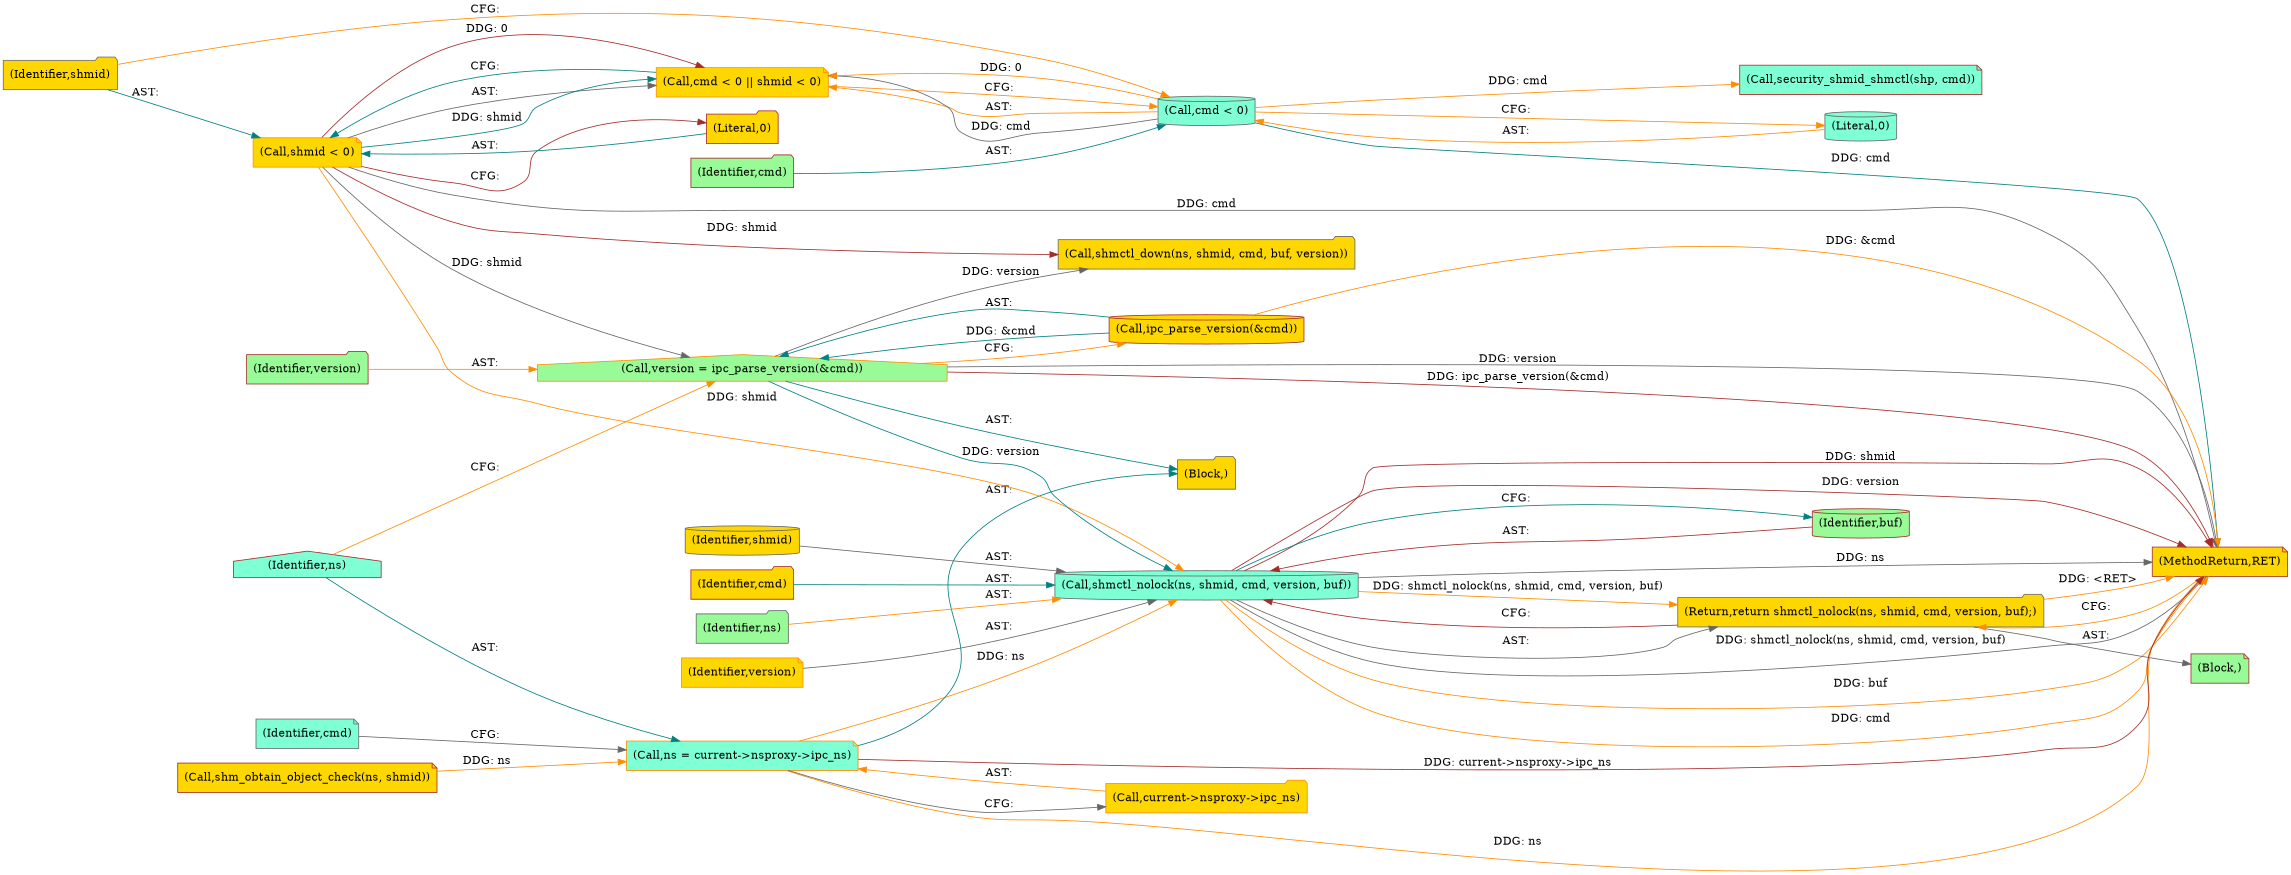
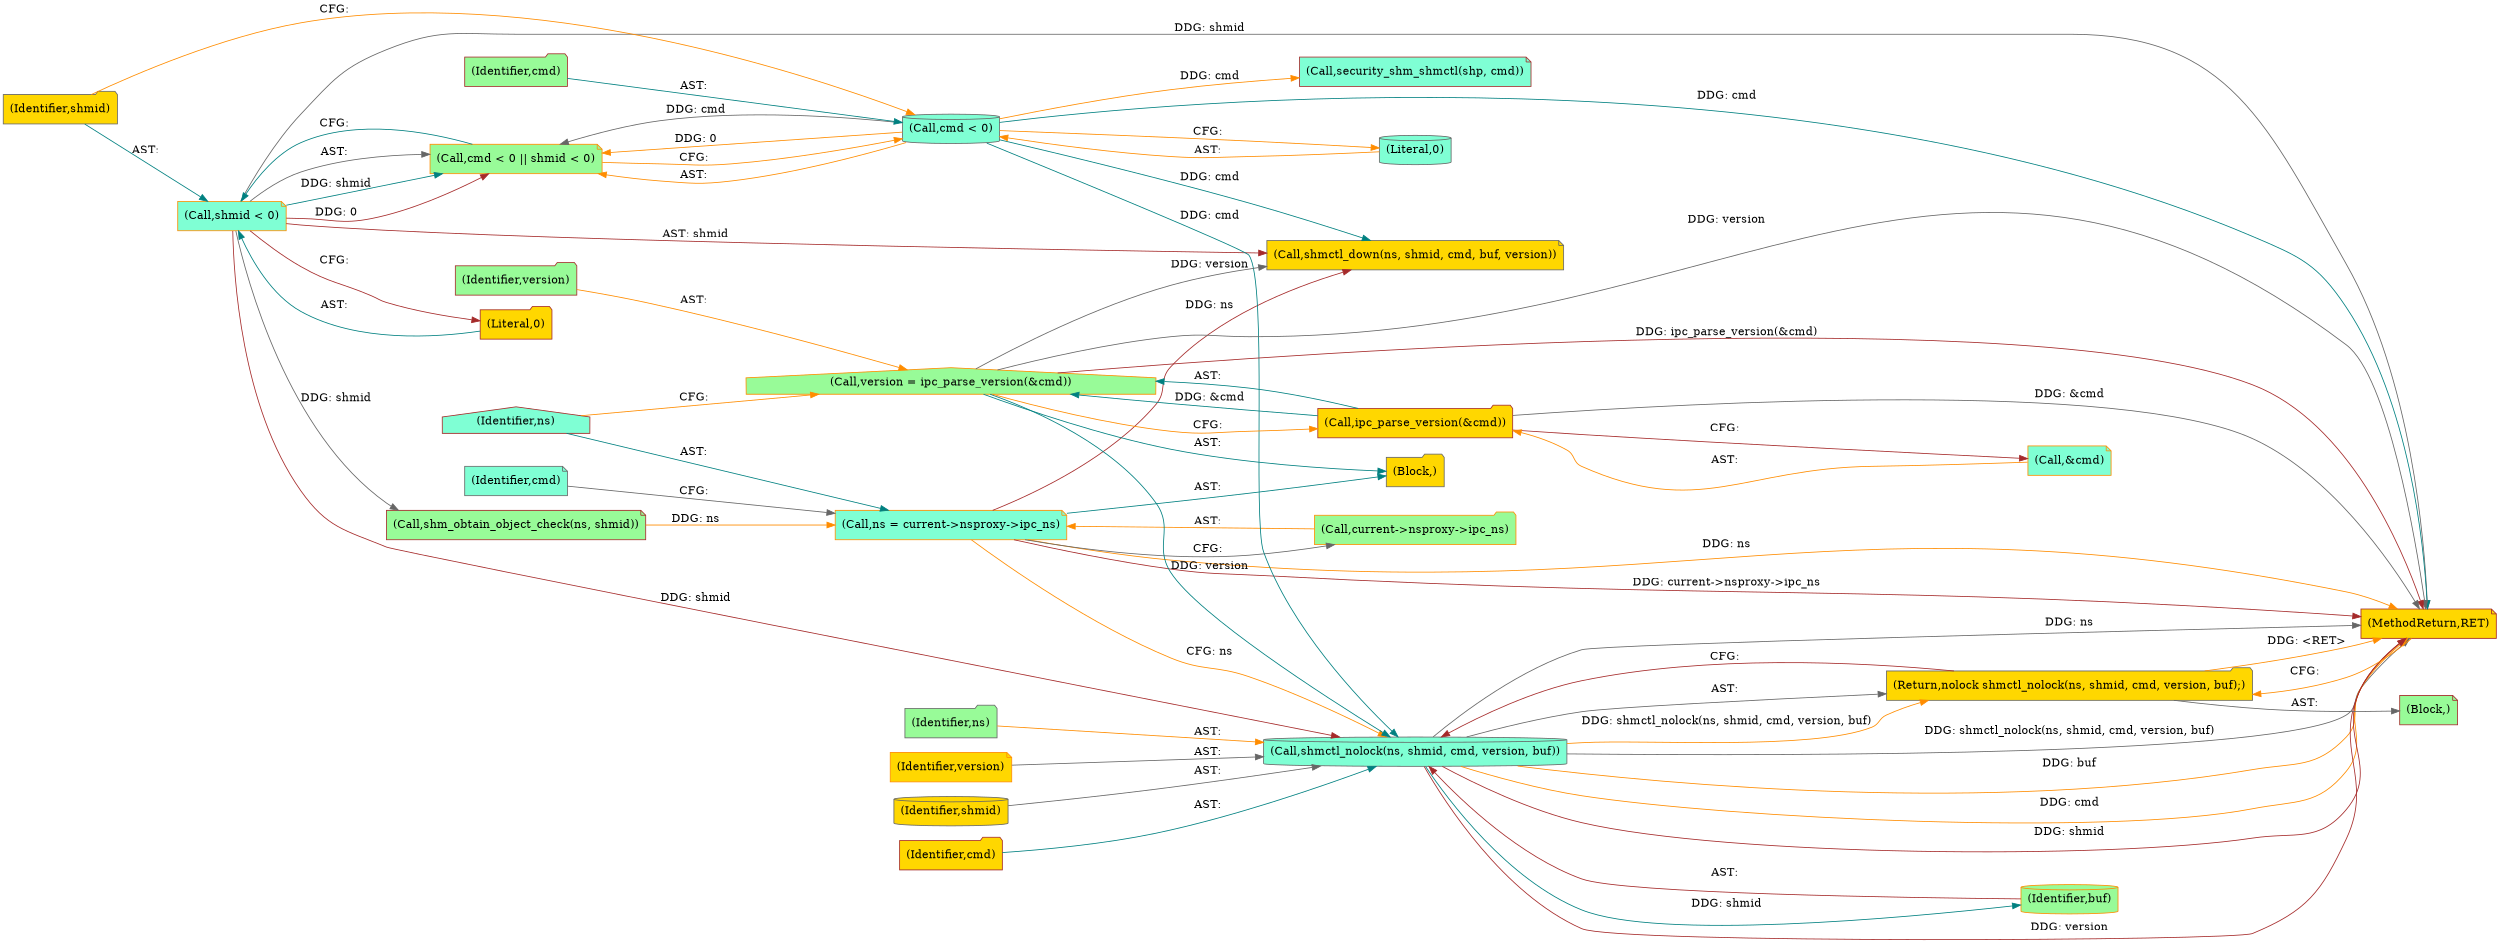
node "(Call,security_shmid_shmctl(shp, cmd))": label "(Call,security_shmid_shmctl(shp, cmd))" -> "(Call,security_shm_shmctl(shp, cmd))"
node "(Call,cmd < 0 || shmid < 0)": fillcolor gold -> palegreen
node "(Call,shmid < 0)": fillcolor gold -> aquamarine
edge "(Call,cmd < 0)" -> "(Call,shmctl_down(ns, shmid, cmd, buf, version))": added, label "DDG: cmd"
edge "(Call,shmid < 0)" -> "(MethodReturn,RET)": label "DDG: cmd" -> "DDG: shmid"
edge "(Call,shmid < 0)" -> "(Call,shmctl_down(ns, shmid, cmd, buf, version))": label "DDG: shmid" -> "AST: shmid"
edge "(Call,ipc_parse_version(&cmd))" -> "(MethodReturn,RET)": color darkorange -> gray40
node "(Call,shmctl_down(ns, shmid, cmd, buf, version))": shape folder -> note
edge "(Call,shmid < 0)" -> "(Call,version = ipc_parse_version(&cmd))": now "(Call,shmid < 0)" -> "(Call,shm_obtain_object_check(ns, shmid))"
node "(Call,ipc_parse_version(&cmd))": shape cylinder -> folder
edge "(Call,cmd < 0)" -> "(Call,shmctl_nolock(ns, shmid, cmd, version, buf))": added, label "DDG: cmd"
edge "(Call,ns = current->nsproxy->ipc_ns)" -> "(Call,shmctl_down(ns, shmid, cmd, buf, version))": added, label "DDG: ns"
edge "(Call,shmid < 0)" -> "(Call,shmctl_nolock(ns, shmid, cmd, version, buf))": color darkorange -> brown
node "(Call,&cmd)": added
edge "(Call,shmctl_nolock(ns, shmid, cmd, version, buf))" -> "(Identifier,buf)": label "CFG: " -> "DDG: shmid"
node "(Identifier,buf)": color brown -> darkorange
node "(Return,return shmctl_nolock(ns, shmid, cmd, version, buf);)": label "(Return,return shmctl_nolock(ns, shmid, cmd, version, buf);)" -> "(Return,nolock shmctl_nolock(ns, shmid, cmd, version, buf);)"
edge "(Call,ns = current->nsproxy->ipc_ns)" -> "(Call,shmctl_nolock(ns, shmid, cmd, version, buf))": label "DDG: ns" -> "CFG: ns"
node "(Call,shm_obtain_object_check(ns, shmid))": fillcolor gold -> palegreen
node "(Call,current->nsproxy->ipc_ns)": fillcolor gold -> palegreen
